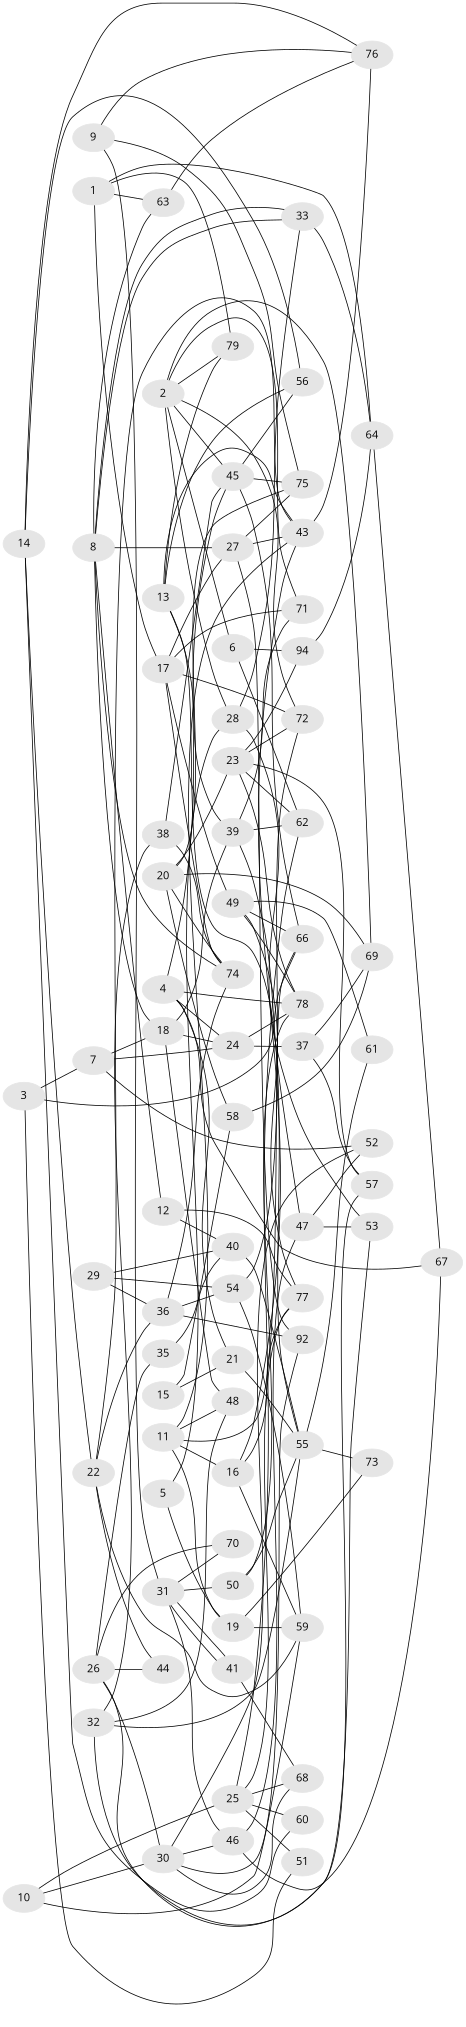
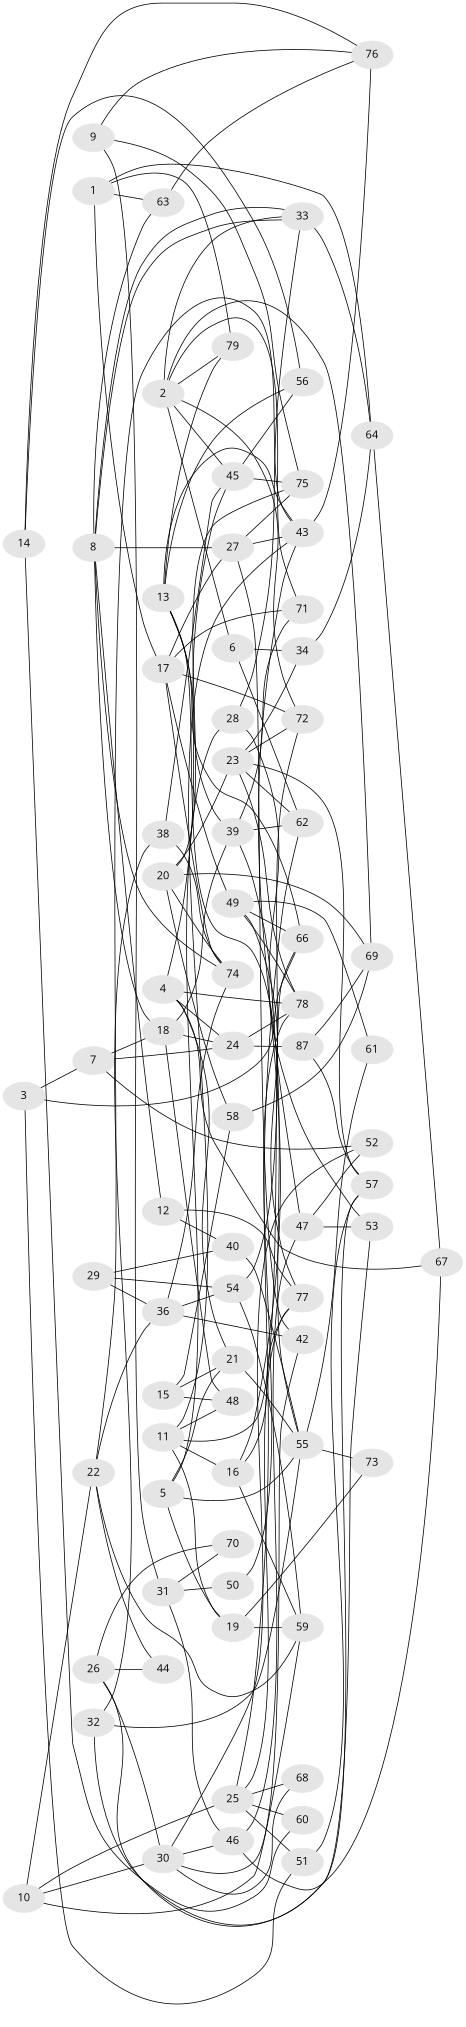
edge "2" -- "28": now "2" -- "33"
node "94": label "94" -> "34"
edge "45" -- "66": now "13" -- "66"
edge "14" -- "22": now "10" -- "22"
node "37": label "37" -> "87"
node "92": label "92" -> "42"
node "35": removed
edge "21" -- "5": added
edge "57" -- "51": added
edge "55" -- "50": now "55" -- "5"
edge "48" -- "32": now "48" -- "15"
node "41": removed
